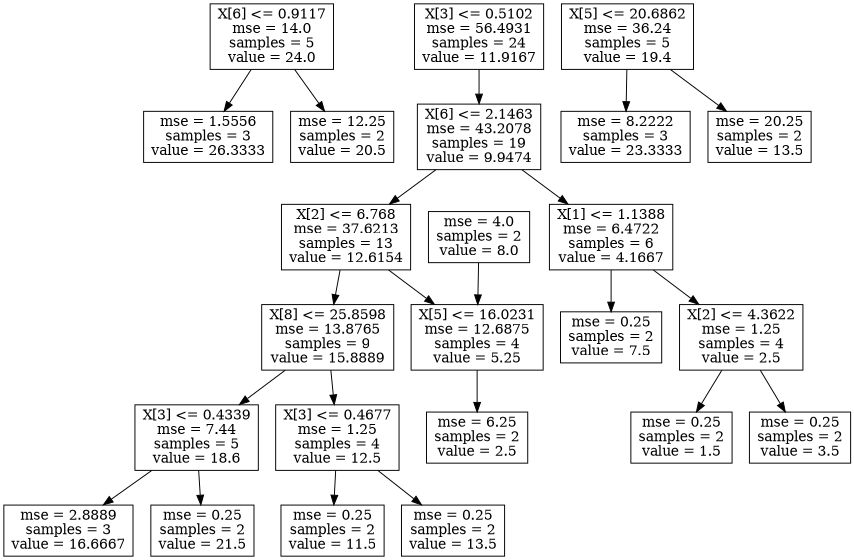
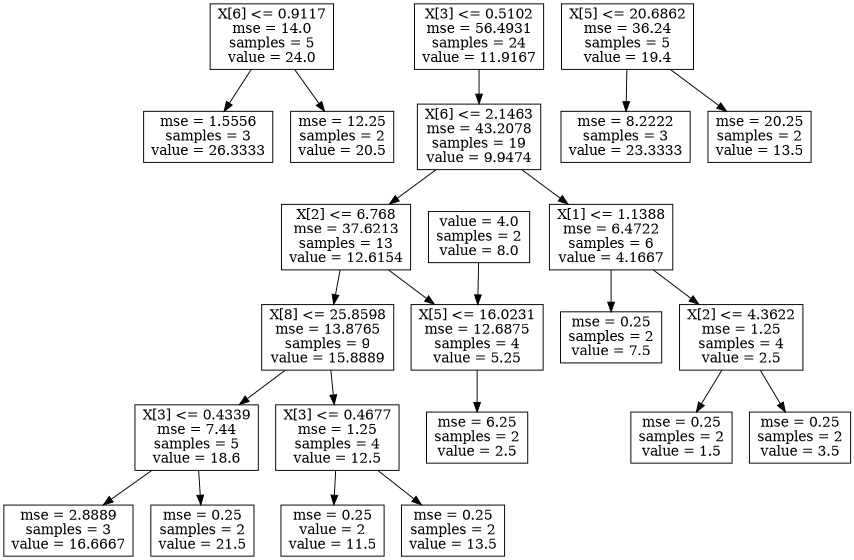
node "mse = 4.0 samples = 2 value = 8.0": label "mse = 4.0 samples = 2 value = 8.0" -> "value = 4.0 samples = 2 value = 8.0"
node "mse = 0.25 samples = 2 value = 11.5": label "mse = 0.25 samples = 2 value = 11.5" -> "mse = 0.25 value = 2 value = 11.5"
